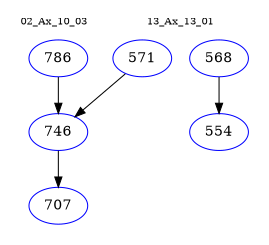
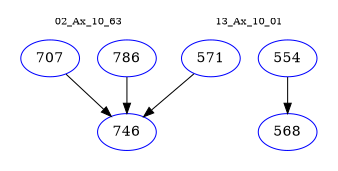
cluster "02_Ax_10_03": label "02_Ax_10_03" -> "02_Ax_10_63"
cluster "13_Ax_13_01": label "13_Ax_13_01" -> "13_Ax_10_01"
edge "568" -> "554": reversed
edge "746" -> "707": reversed
